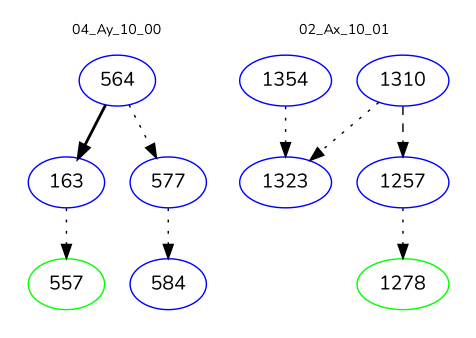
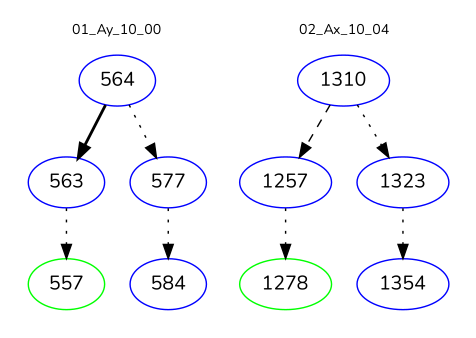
cluster "04_Ay_10_00": label "04_Ay_10_00" -> "01_Ay_10_00"
cluster "02_Ax_10_01": label "02_Ax_10_01" -> "02_Ax_10_04"
edge "1354" -> "1323": reversed
node "163": label "163" -> "563"
